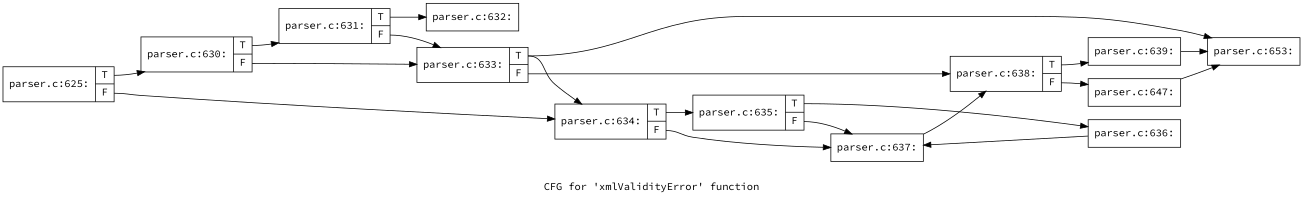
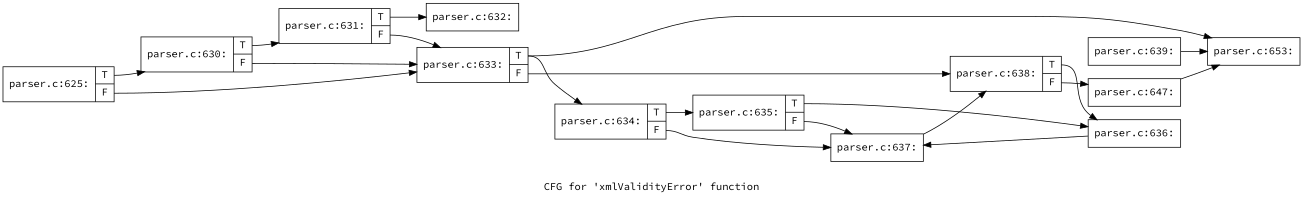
edge "parser.c:638:" -> "parser.c:639:": now "parser.c:638:" -> "parser.c:636:"
edge "parser.c:625:" -> "parser.c:634:": now "parser.c:625:" -> "parser.c:633:"
